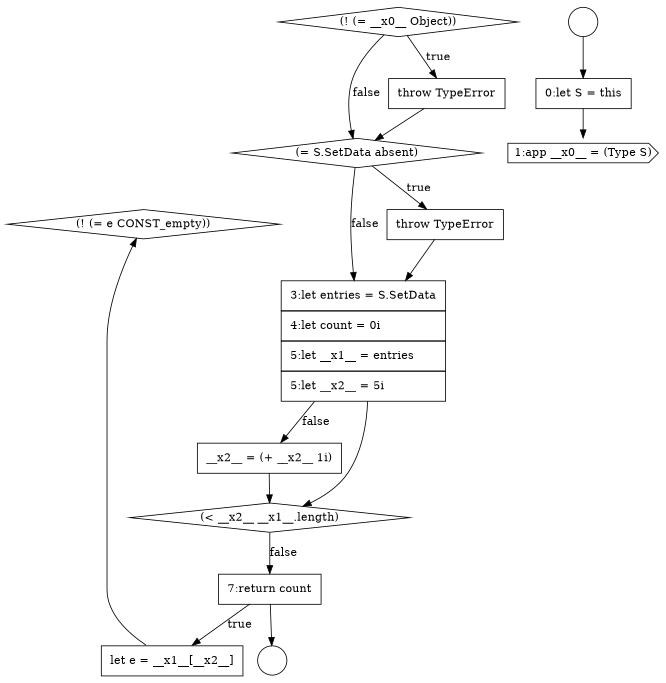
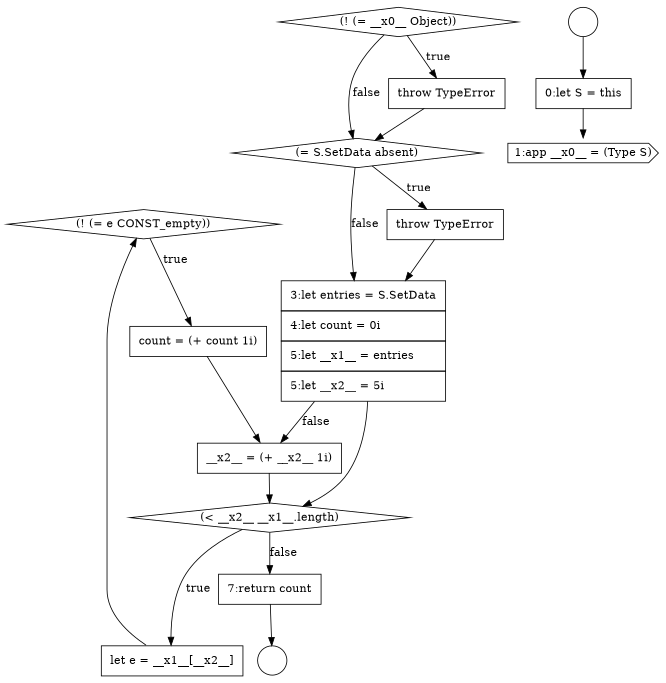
node "count = (+ count 1i)": added
edge "7:return count" -> "let e = __x1__[__x2__]": now "(< __x2__ __x1__.length)" -> "let e = __x1__[__x2__]"
